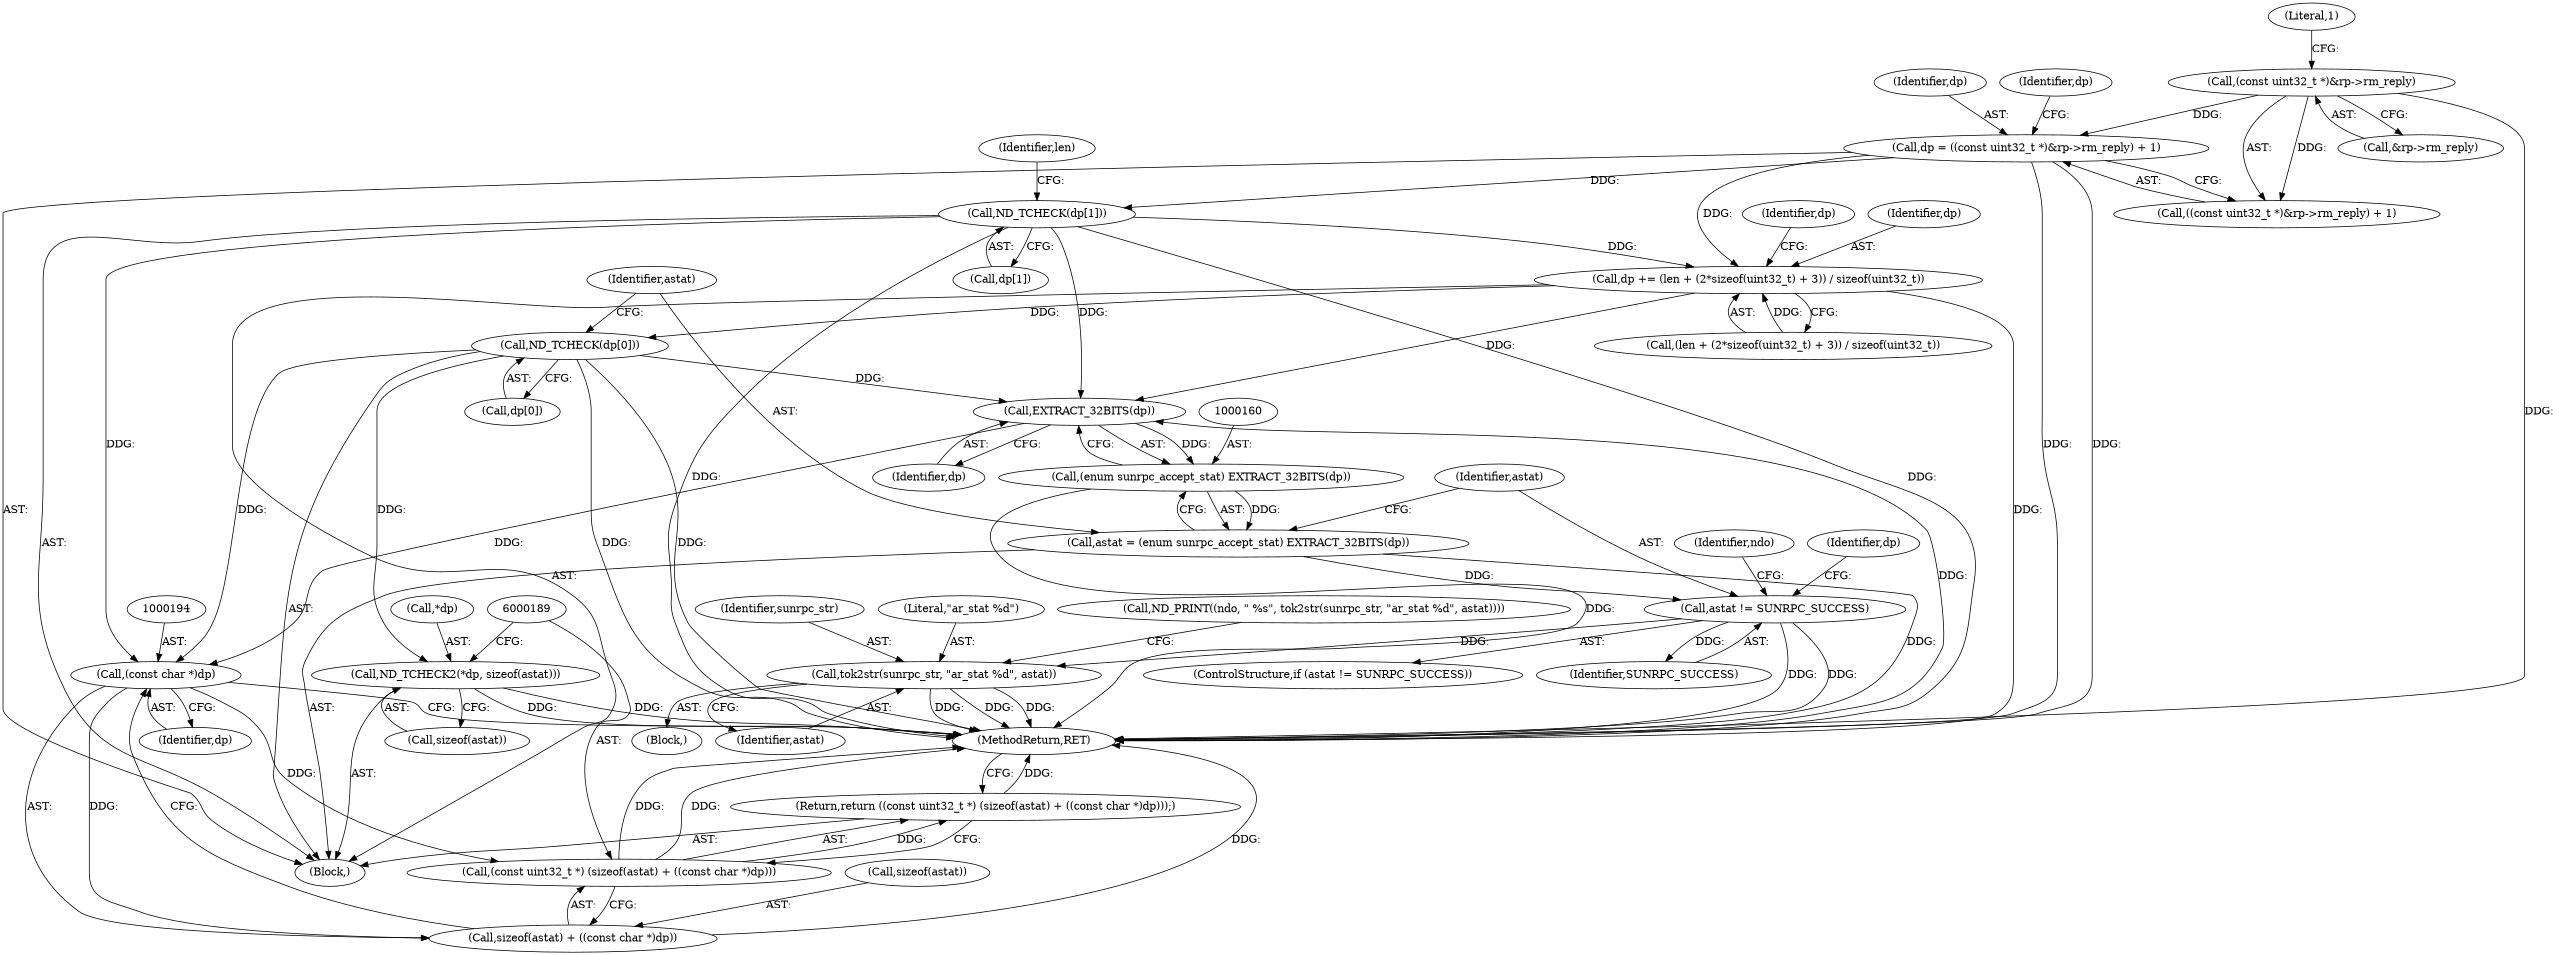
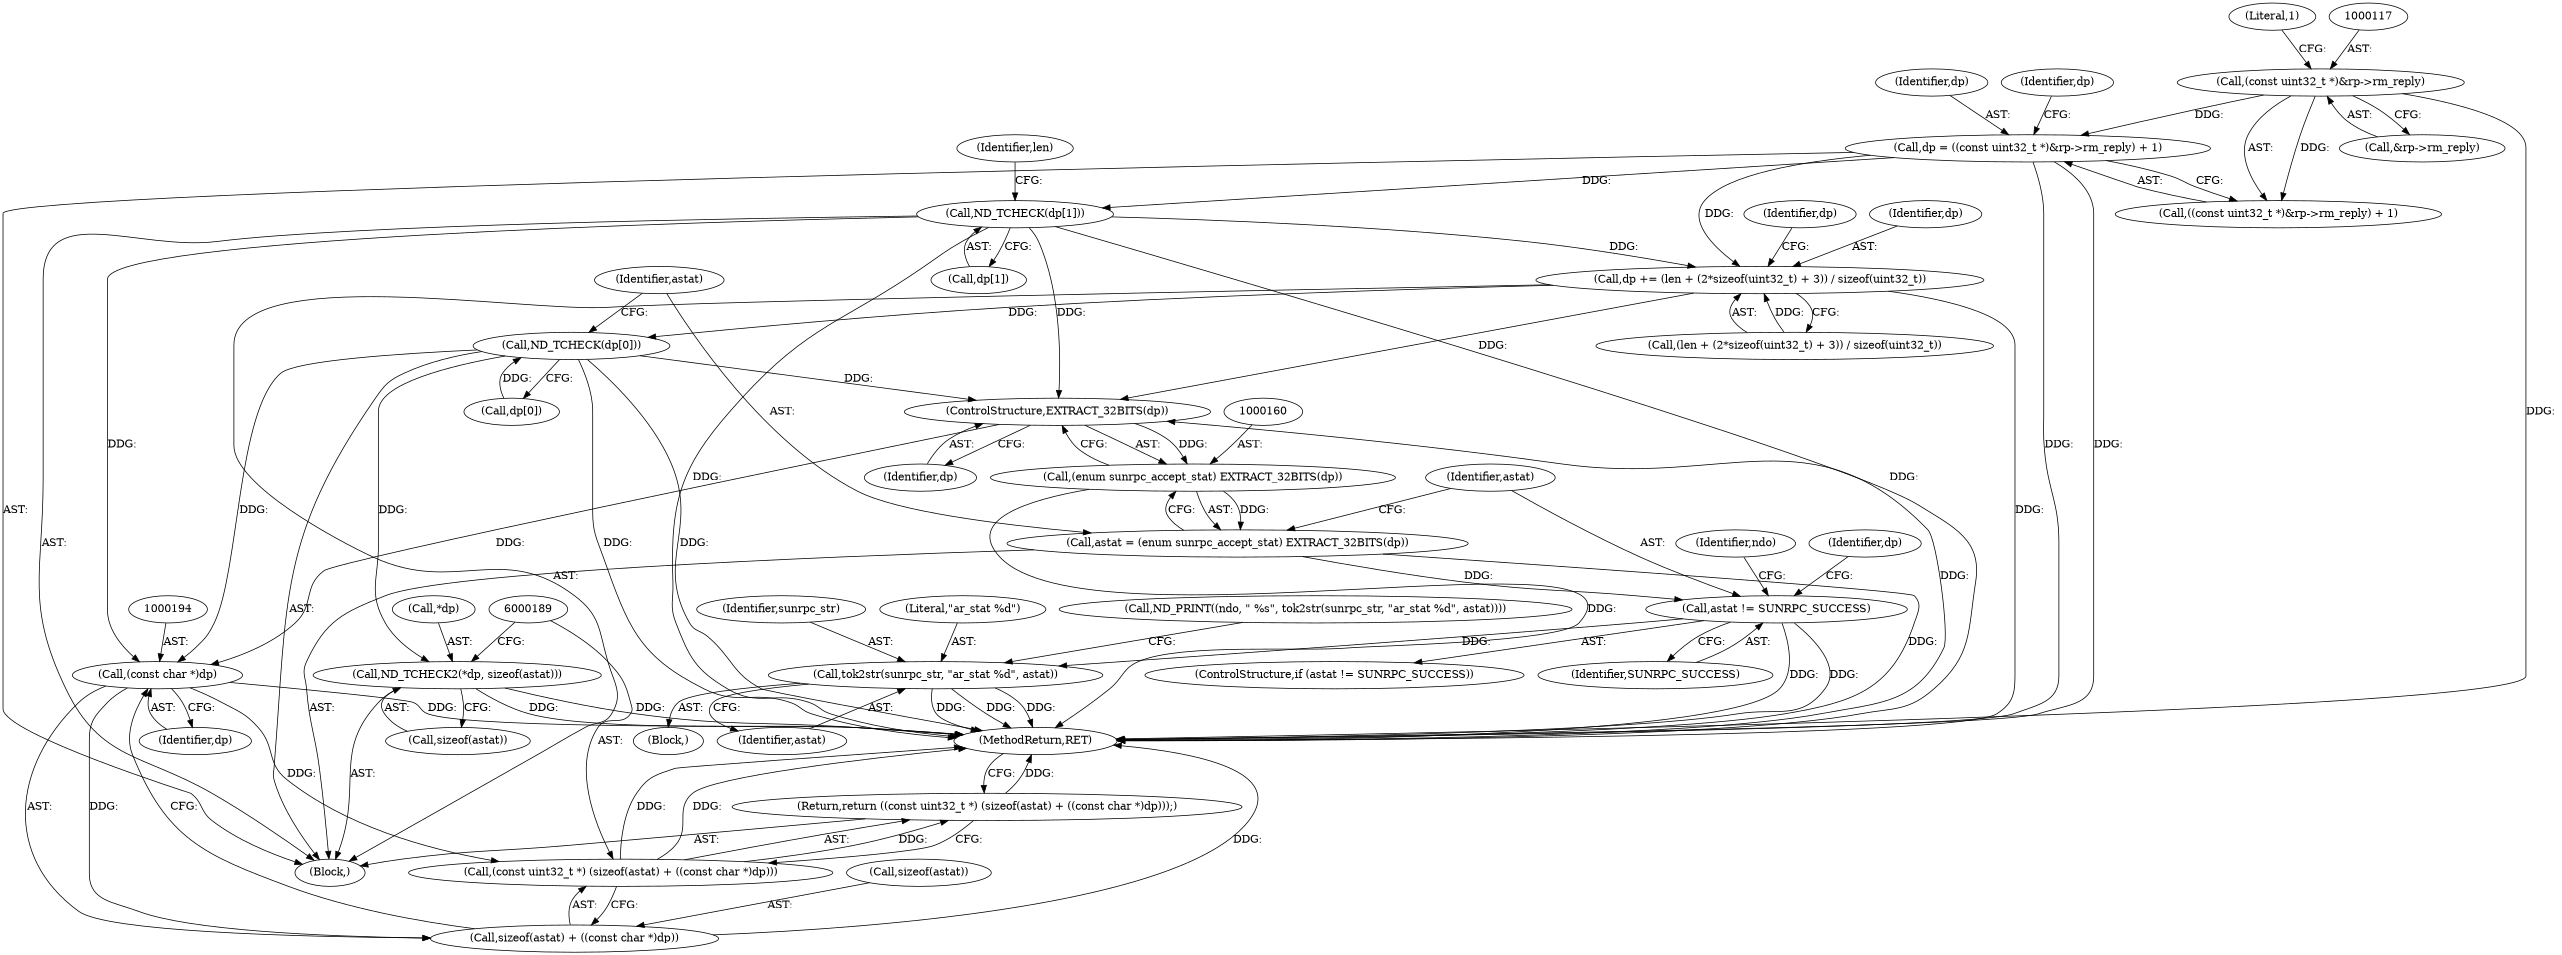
node "1000117": added
edge "(Call,dp[0])" -> "(Call,ND_TCHECK(dp[0]))": label "AST: " -> "DDG: "
node "(Call,EXTRACT_32BITS(dp))": label "(Call,EXTRACT_32BITS(dp))" -> "(ControlStructure,EXTRACT_32BITS(dp))"
edge "(Call,astat != SUNRPC_SUCCESS)" -> "(Identifier,SUNRPC_SUCCESS)": label "DDG: " -> "CFG: "
edge "(Call,(const char *)dp)" -> "(MethodReturn,RET)": label "CFG: " -> "DDG: "
